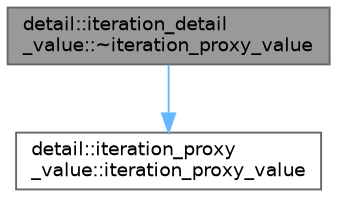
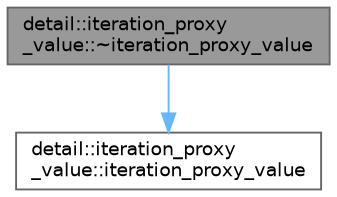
node "detail::iteration_detail _value::~iteration_proxy_value": label "detail::iteration_detail _value::~iteration_proxy_value" -> "detail::iteration_proxy _value::~iteration_proxy_value"
